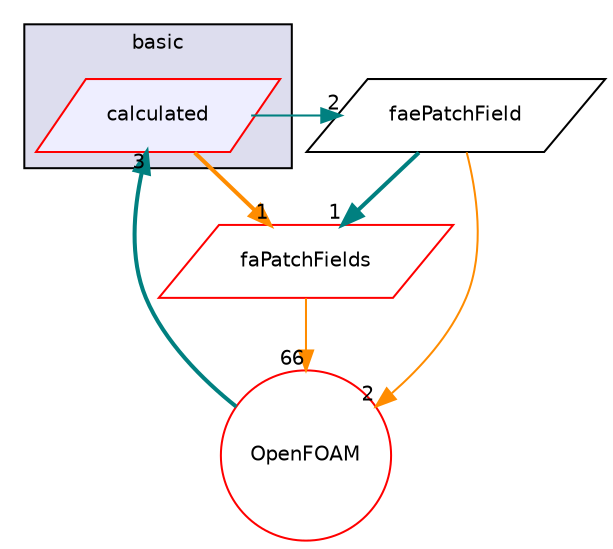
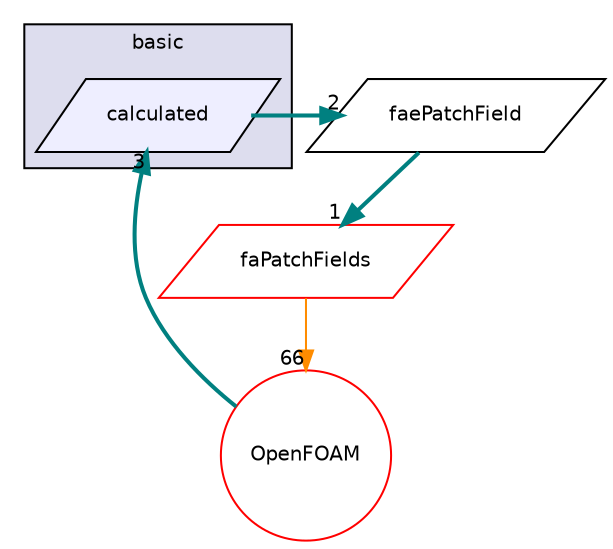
node "calculated": color red -> black
edge "calculated" -> "faePatchField": style solid -> bold
edge "calculated" -> "faPatchFields": removed
edge "faePatchField" -> "OpenFOAM": removed
